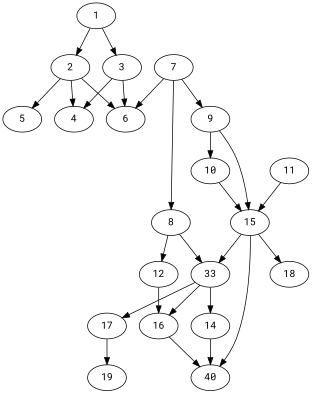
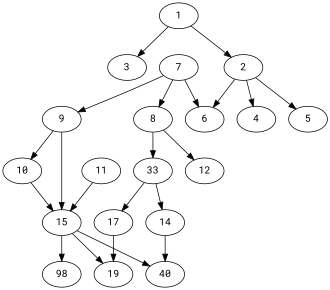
edge "3" -> "4": removed
edge "3" -> "6": removed
edge "15" -> "33": now "15" -> "19"
node "18": label "18" -> "98"
node "16": removed
